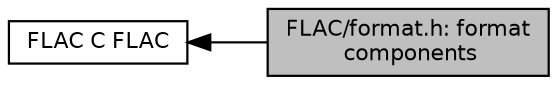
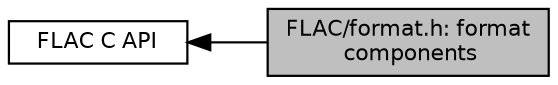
node "FLAC C FLAC": label "FLAC C FLAC" -> "FLAC C API"
